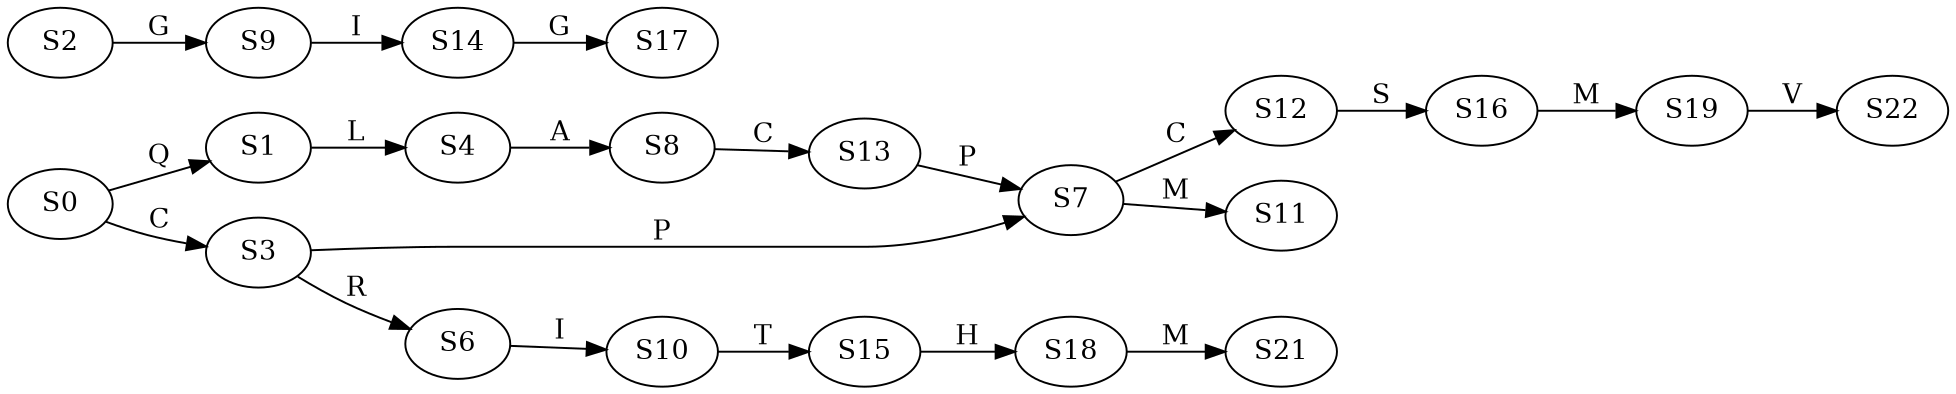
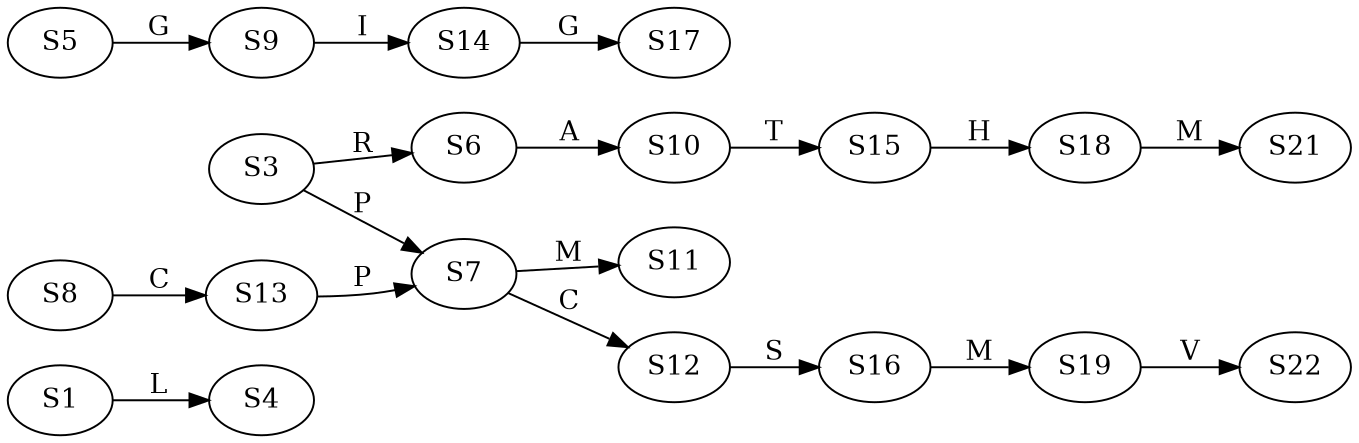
node "S2": label "S2" -> "S5"
edge "S4" -> "S8": removed, label "A"
node "S0": removed
edge "S6" -> "S10": label "I" -> "A"
